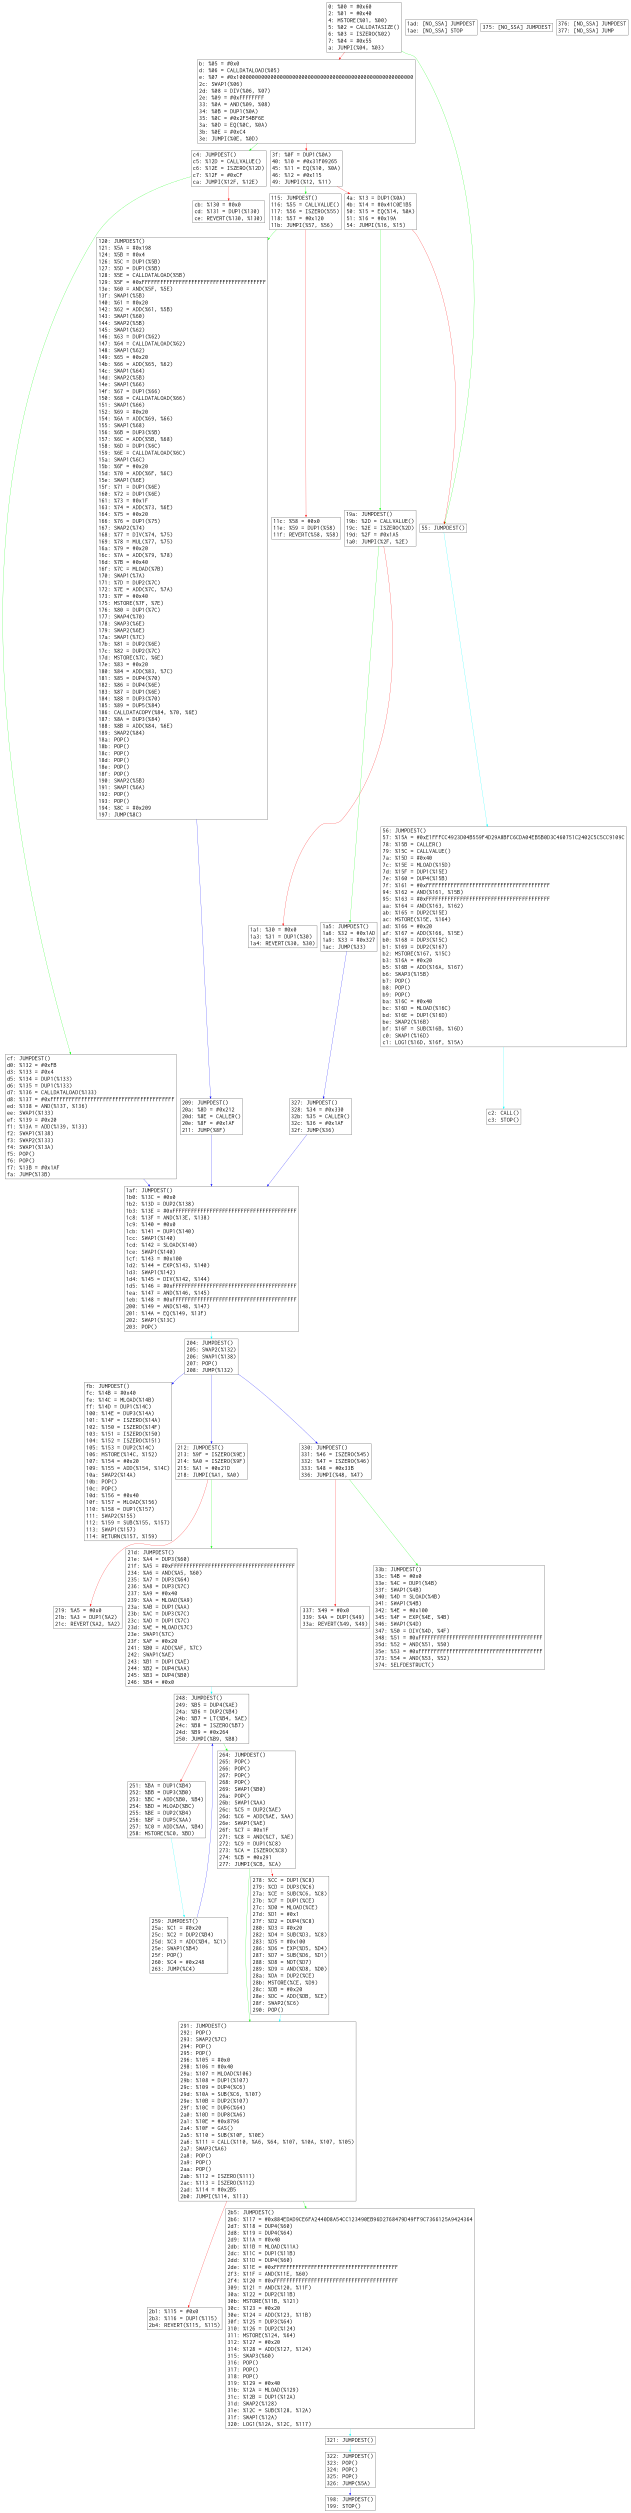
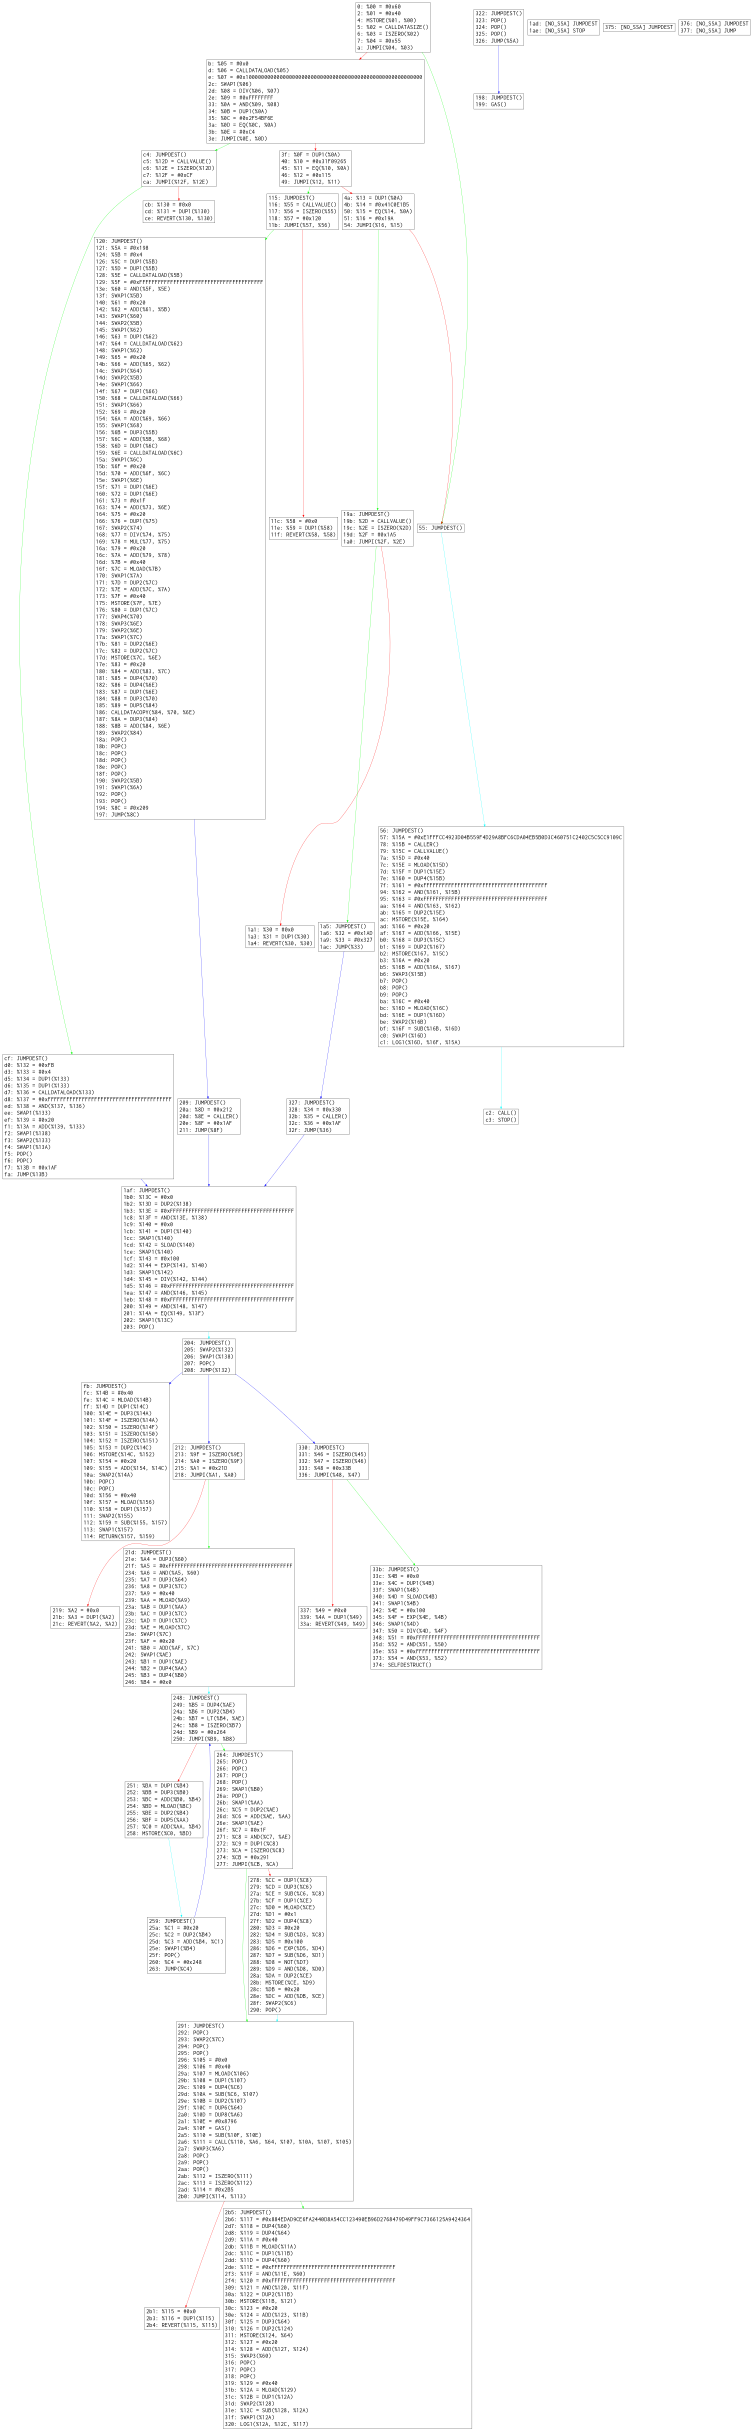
node "219: %A5 = #0x0 21b: %A3 = DUP1(%A2) 21c: REVERT(%A2, %A2)": label "219: %A5 = #0x0 21b: %A3 = DUP1(%A2) 21c: REVERT(%A2, %A2)" -> "219: %A2 = #0x0 21b: %A3 = DUP1(%A2) 21c: REVERT(%A2, %A2)"
node "321: JUMPDEST()": removed
node "198: JUMPDEST() 199: STOP()": label "198: JUMPDEST() 199: STOP()" -> "198: JUMPDEST() 199: GAS()"
